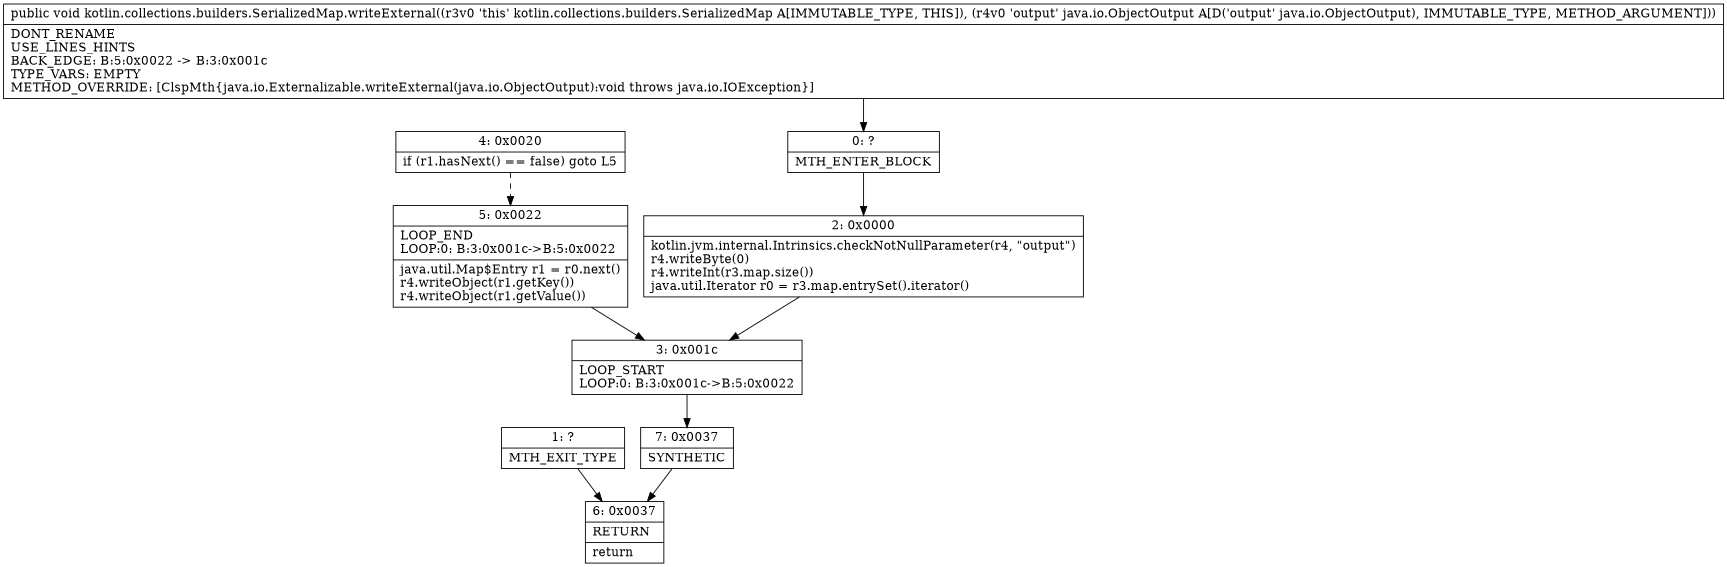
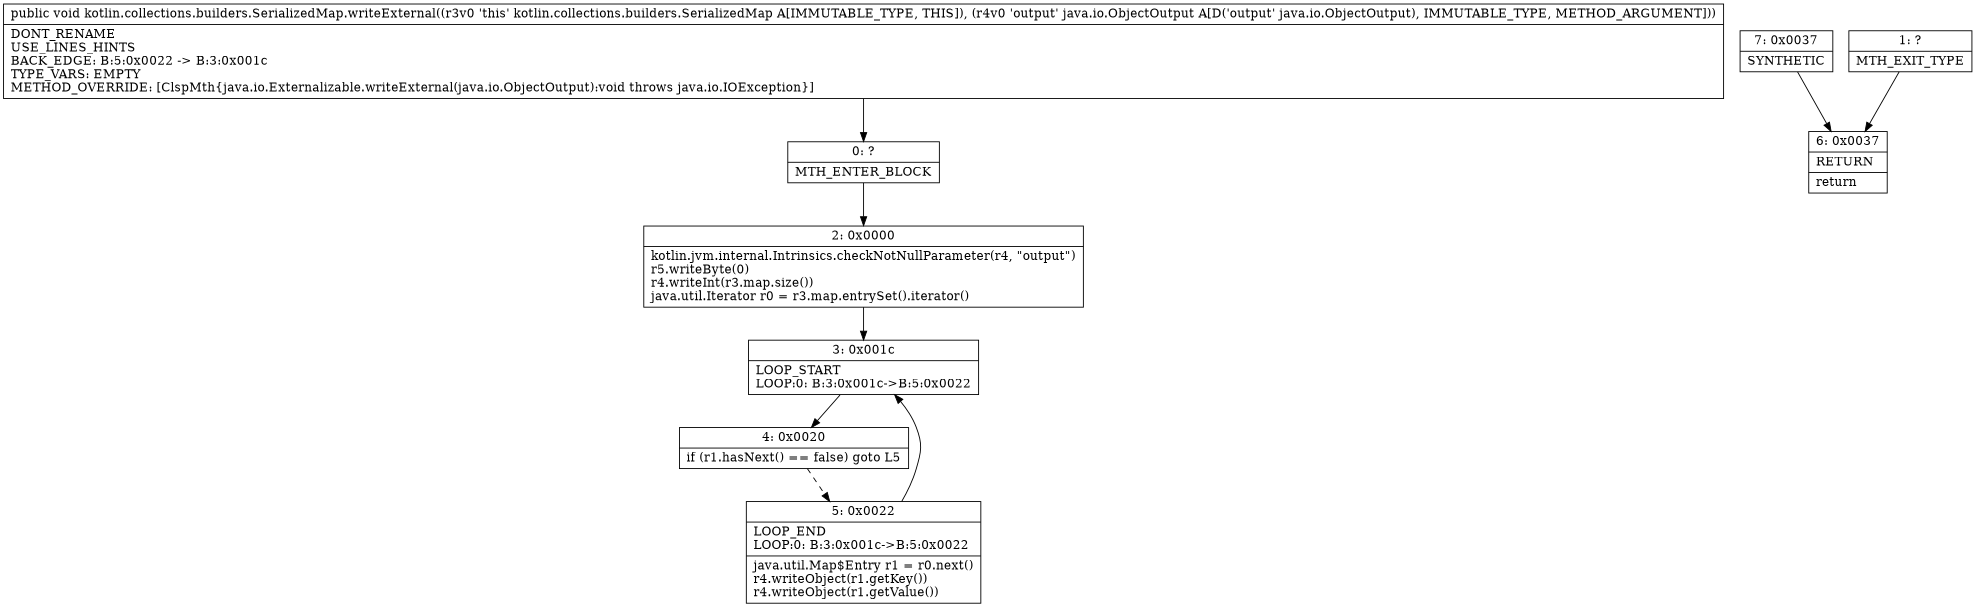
node "2: 0x0000": text "r4.writeByte(0)" -> "r5.writeByte(0)"
edge "3: 0x001c" -> "7: 0x0037": now "3: 0x001c" -> "4: 0x0020"
